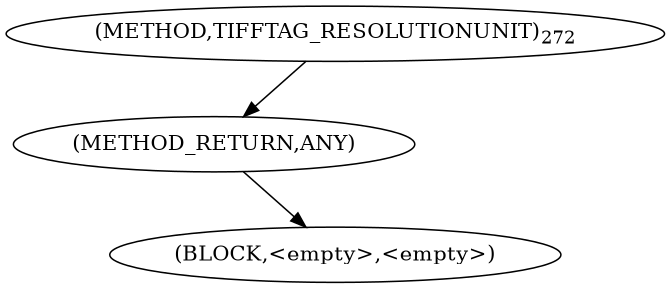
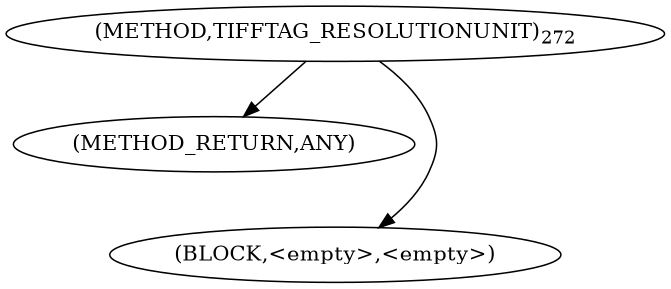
edge "(METHOD_RETURN,ANY)" -> "(BLOCK,<empty>,<empty>)": now "(METHOD,TIFFTAG_RESOLUTIONUNIT)" -> "(BLOCK,<empty>,<empty>)"
